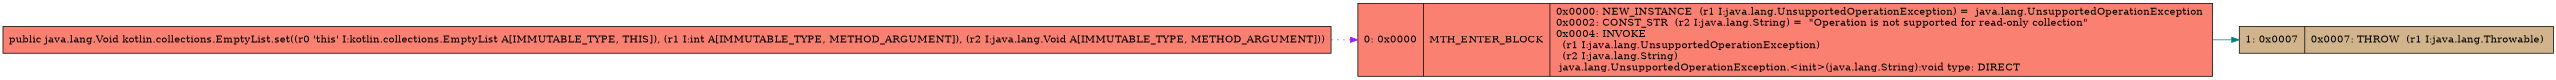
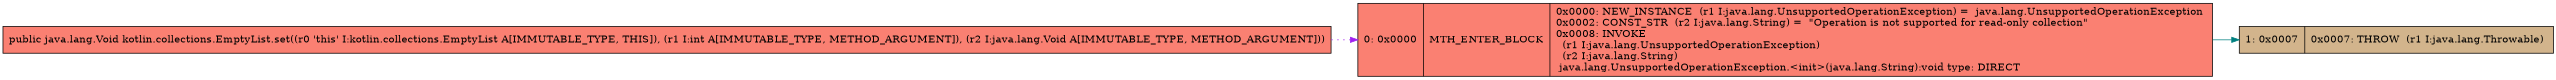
node "0: 0x0000": text "0x0004: INVOKE" -> "0x0008: INVOKE"
